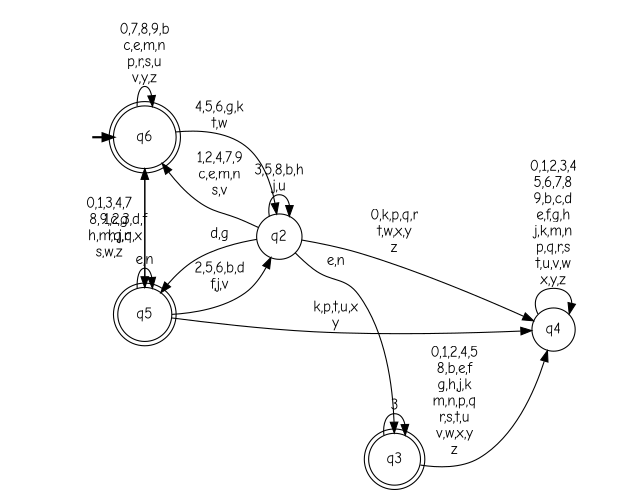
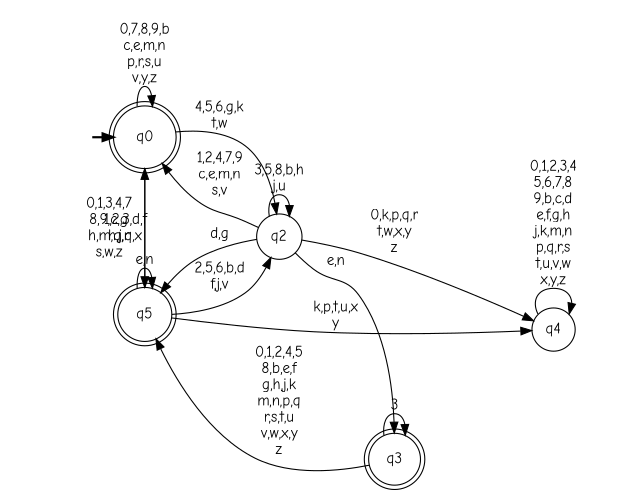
node "q6": label "q6" -> "q0"
edge "q3" -> "q4": now "q3" -> "q5"
